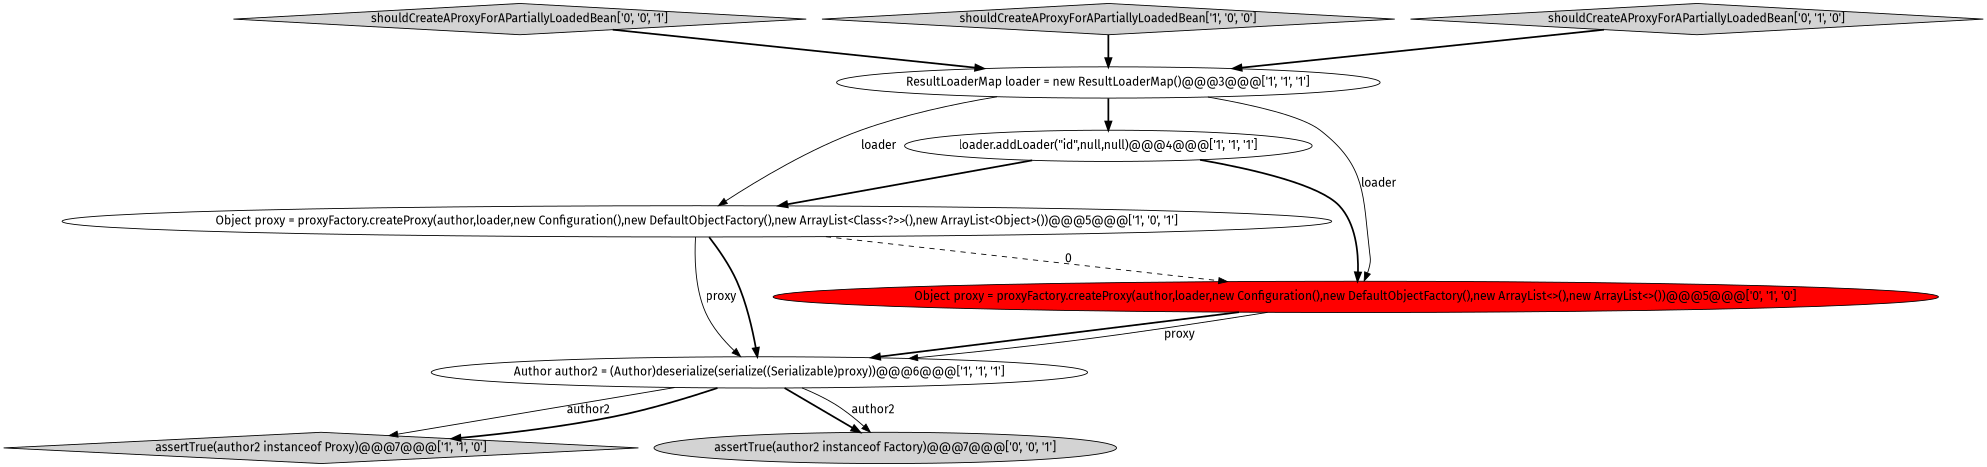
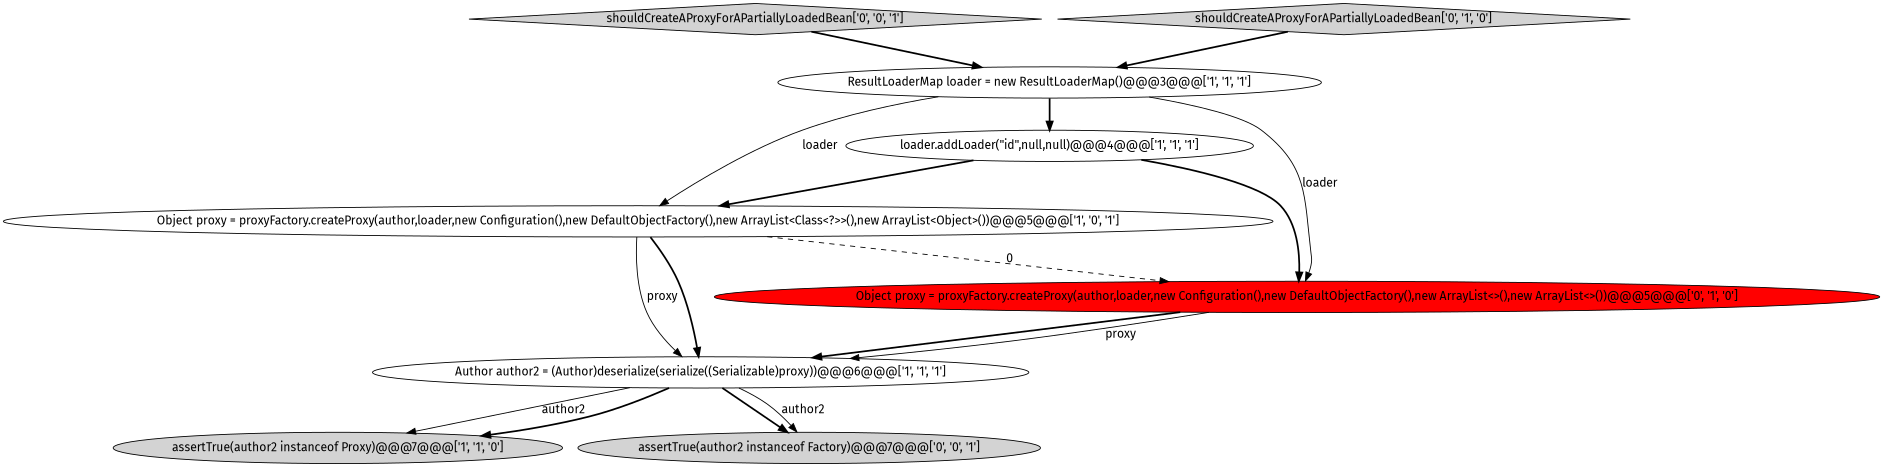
node "shouldCreateAProxyForAPartiallyLoadedBean['1', '0', '0']": removed
node "assertTrue(author2 instanceof Proxy)@@@7@@@['1', '1', '0']": shape diamond -> ellipse
